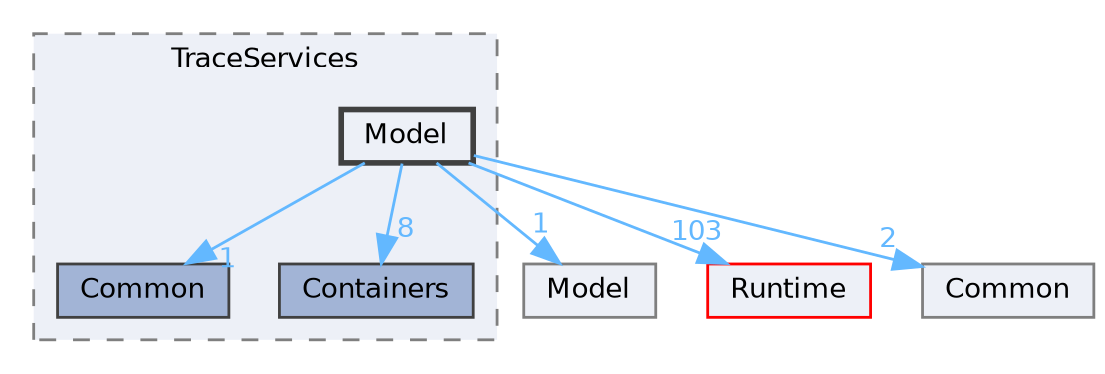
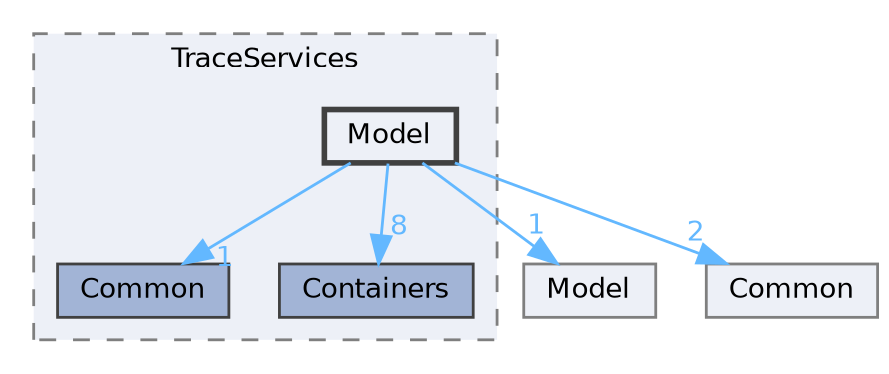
node "Runtime": removed
